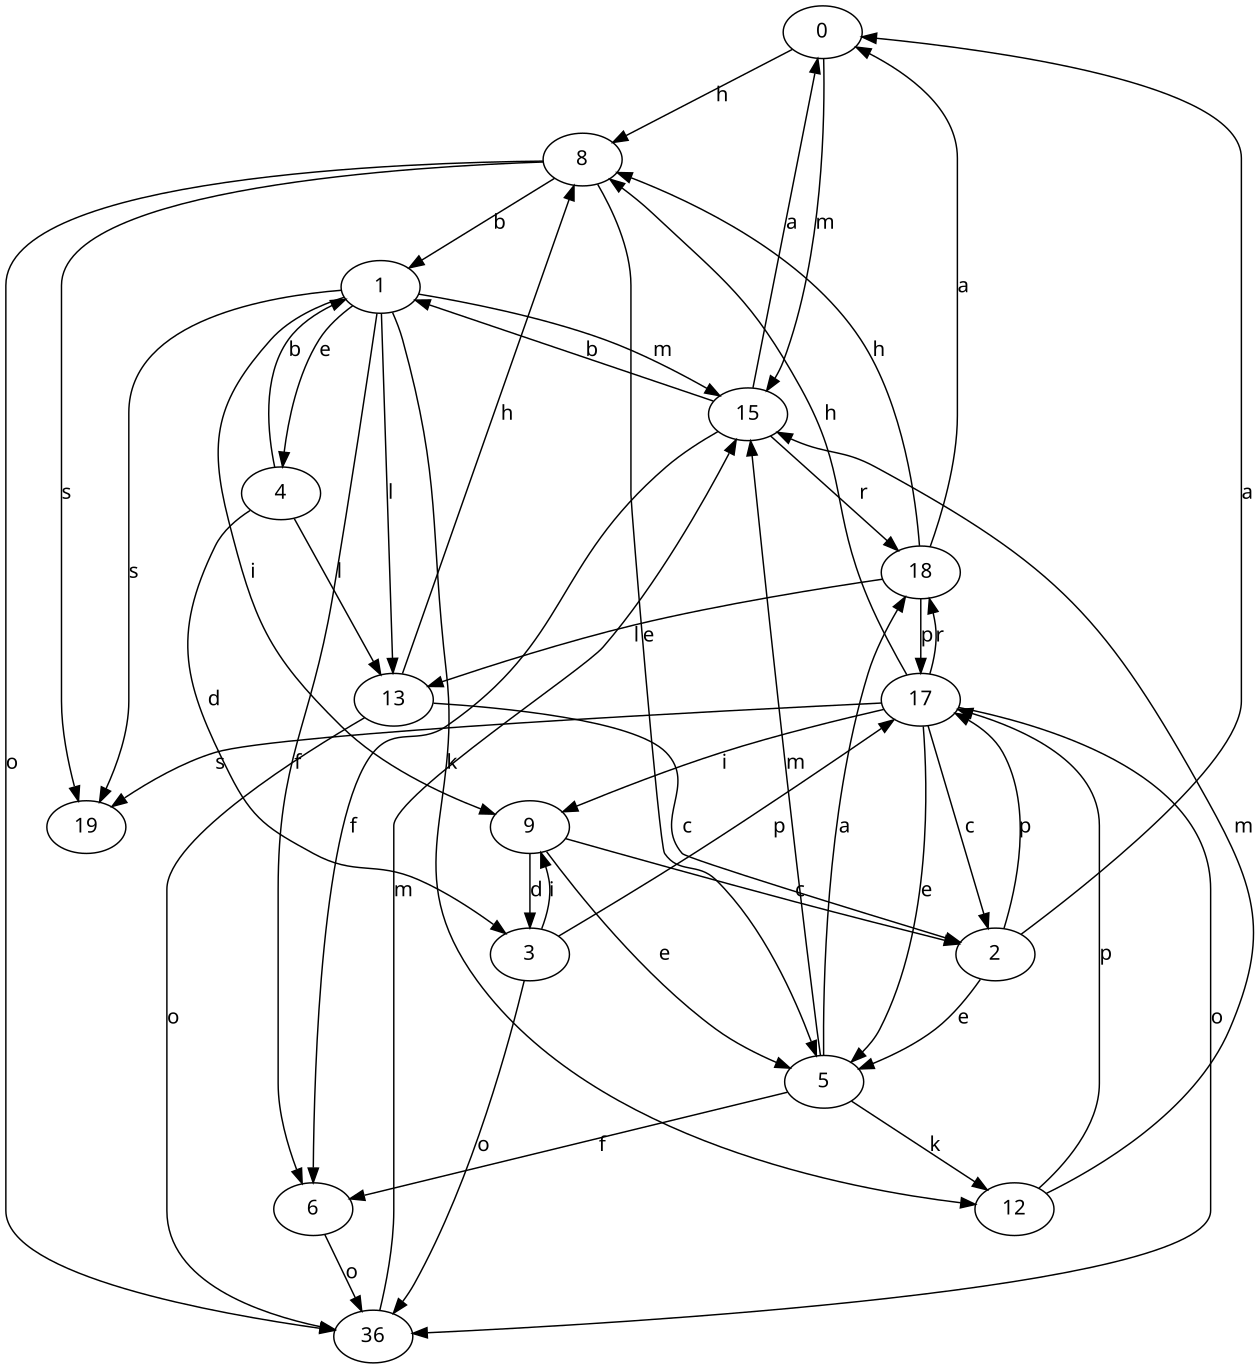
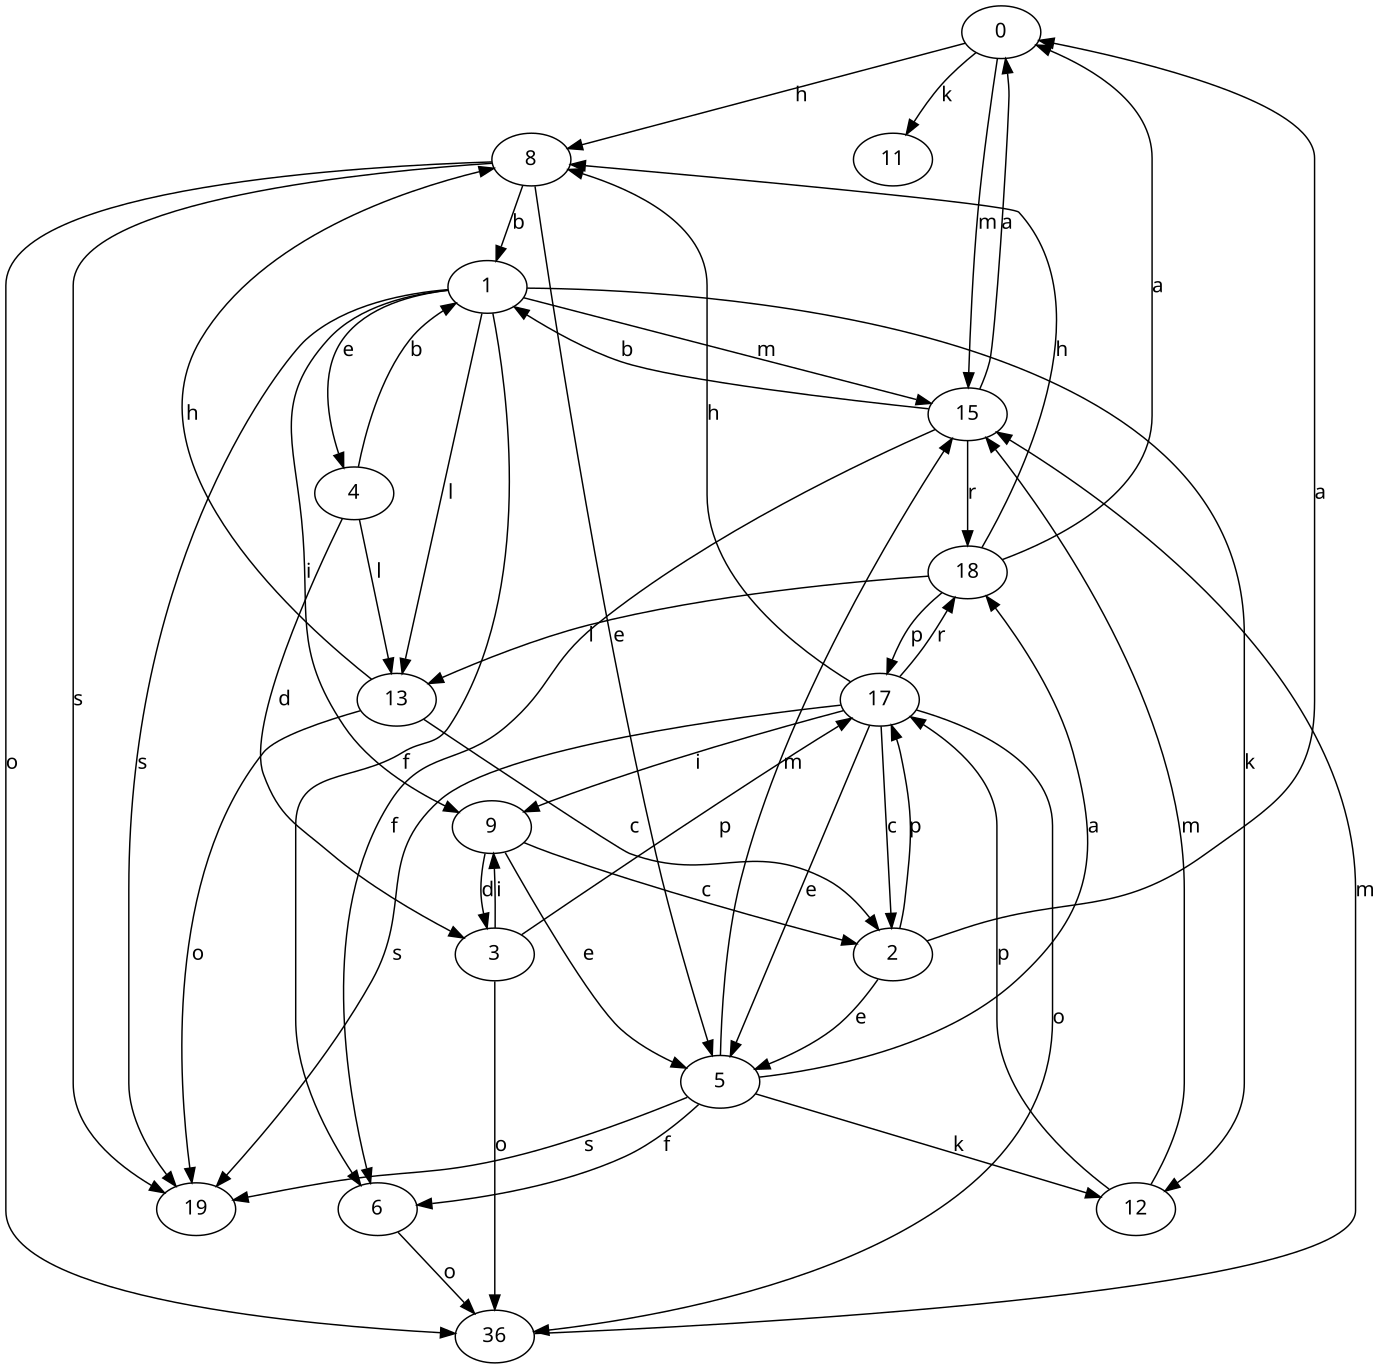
node "11": added
edge "13" -> "36": now "13" -> "19"
edge "5" -> "19": added, label "s"
